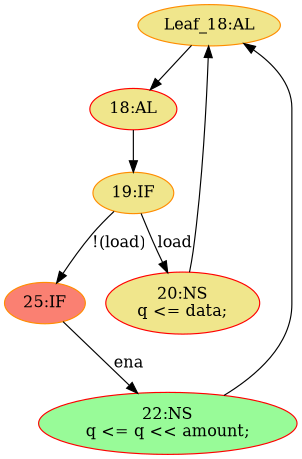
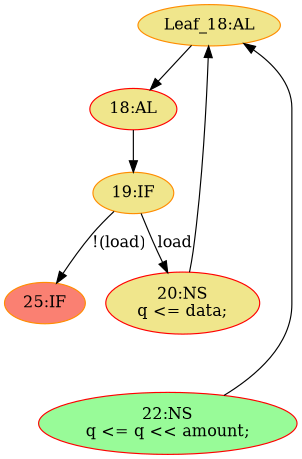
edge "25:IF" -> "22:NS q <= q << amount;": removed, label "ena"
